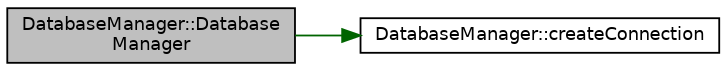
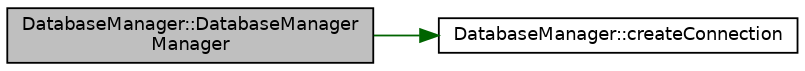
node "DatabaseManager::Database Manager": label "DatabaseManager::Database Manager" -> "DatabaseManager::DatabaseManager Manager"
